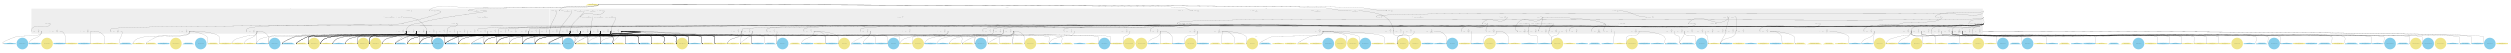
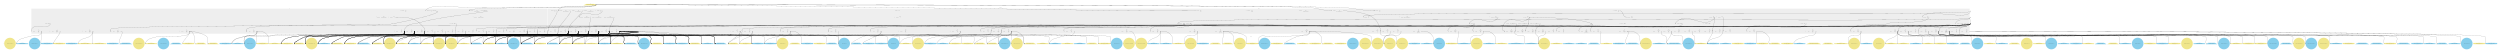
node "portage://app-emulation/qemu-9999": removed
node "portage://sys-kernel/linux-headers-4.19-r1": shape cylinder -> trapezium
